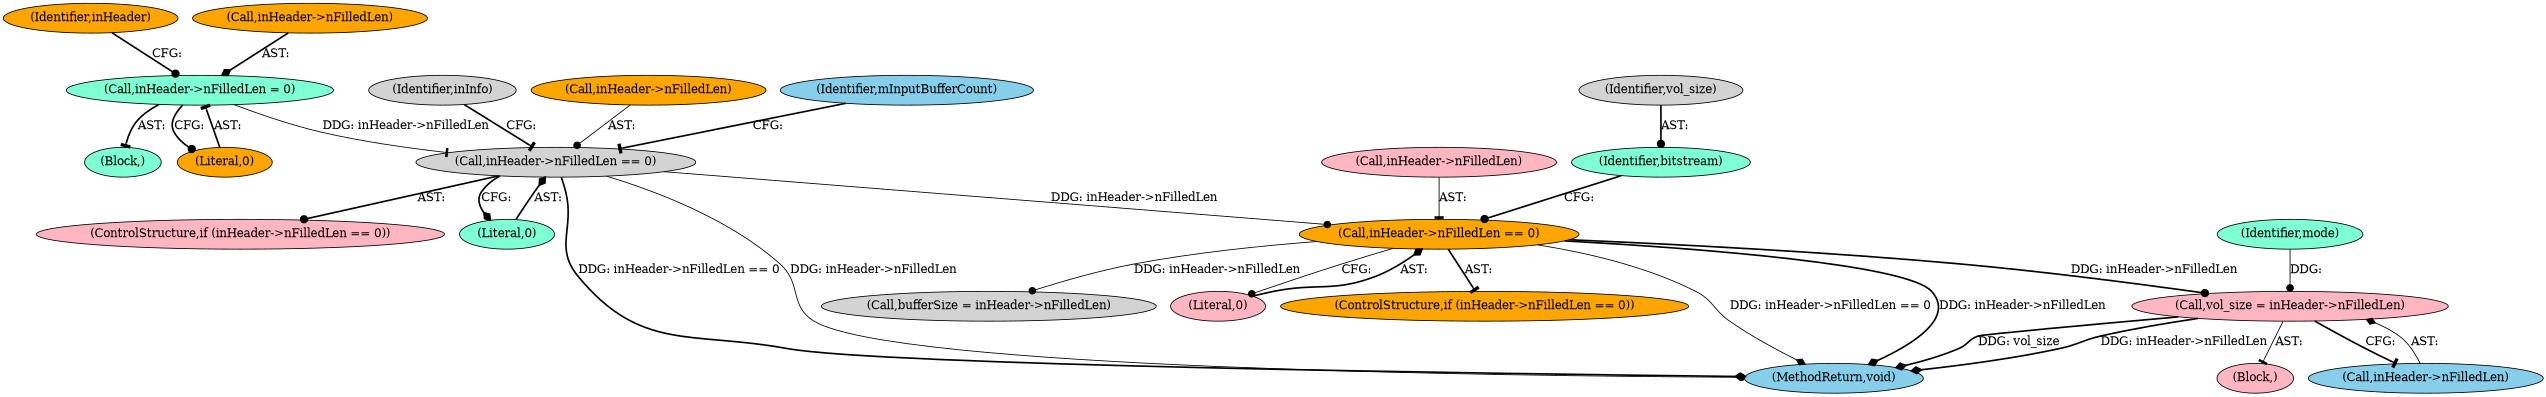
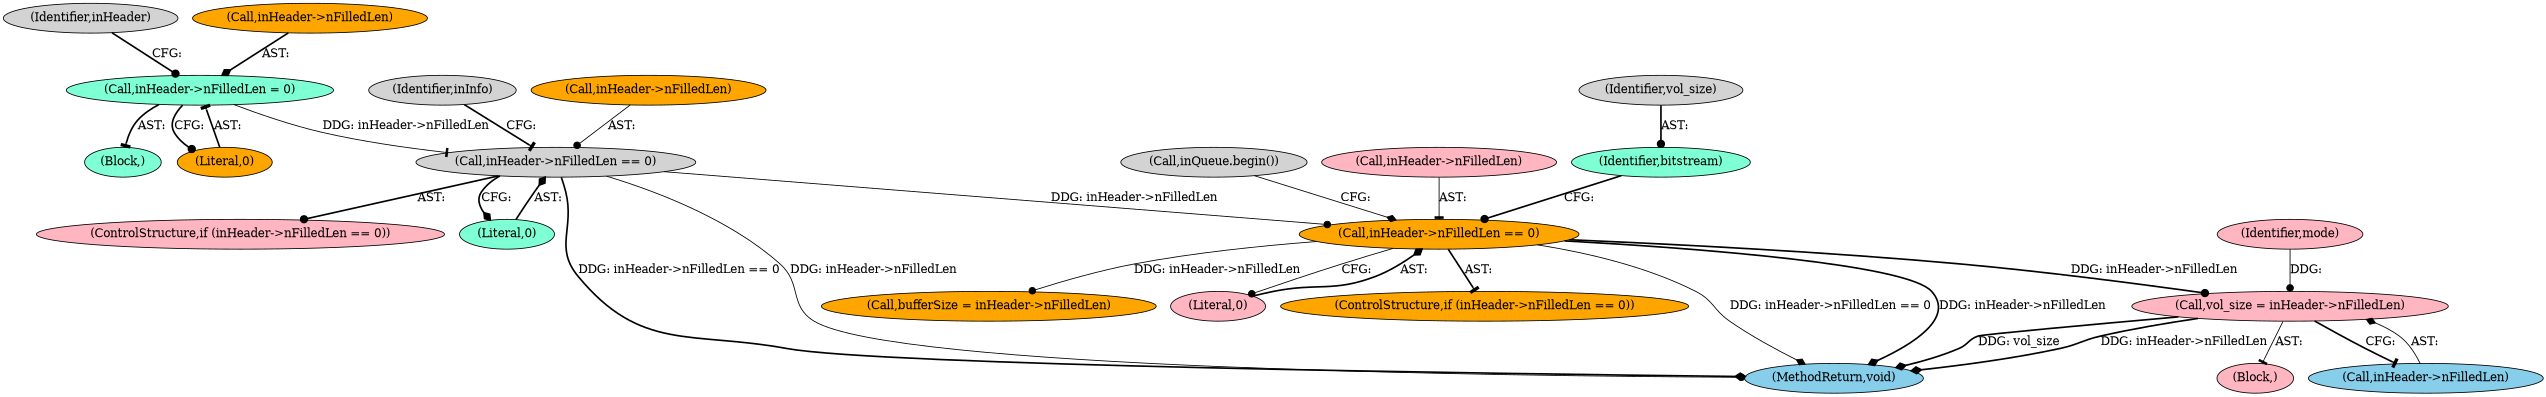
node "(Identifier,inHeader)": fillcolor orange -> lightgrey
node "(Identifier,mInputBufferCount)": removed
node "(Call,inQueue.begin())": added
node "(Identifier,mode)": fillcolor aquamarine -> lightpink
node "(Call,bufferSize = inHeader->nFilledLen)": fillcolor lightgrey -> orange
